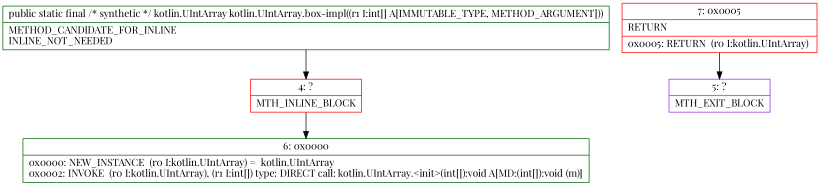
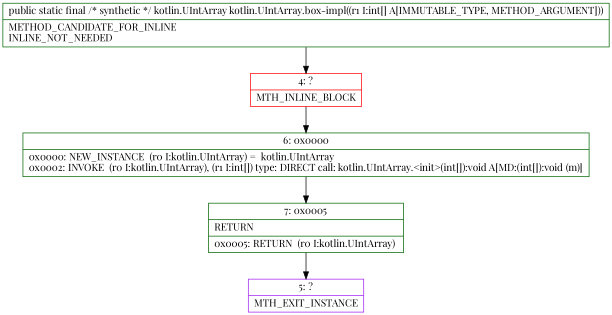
node "7: 0x0005": color red -> darkgreen
node "5: ?": text "MTH_EXIT_BLOCK" -> "MTH_EXIT_INSTANCE"
edge "6: 0x0000" -> "7: 0x0005": added
